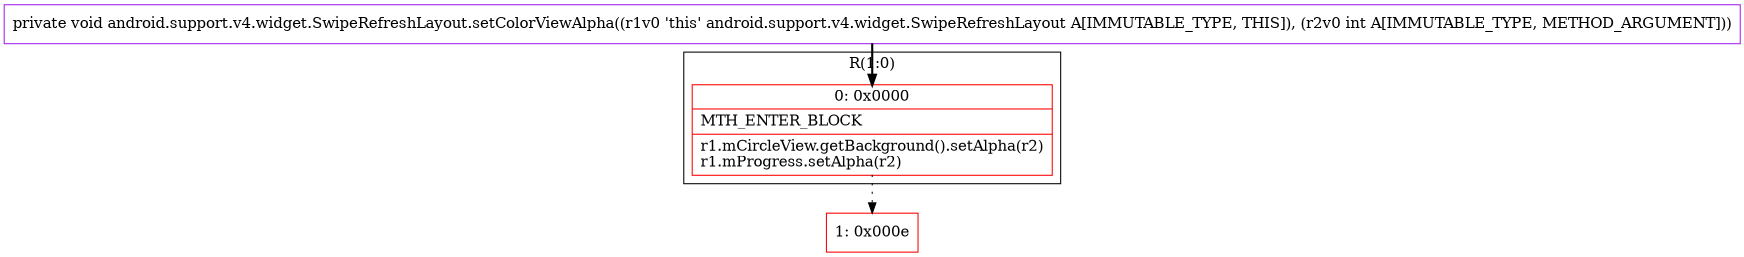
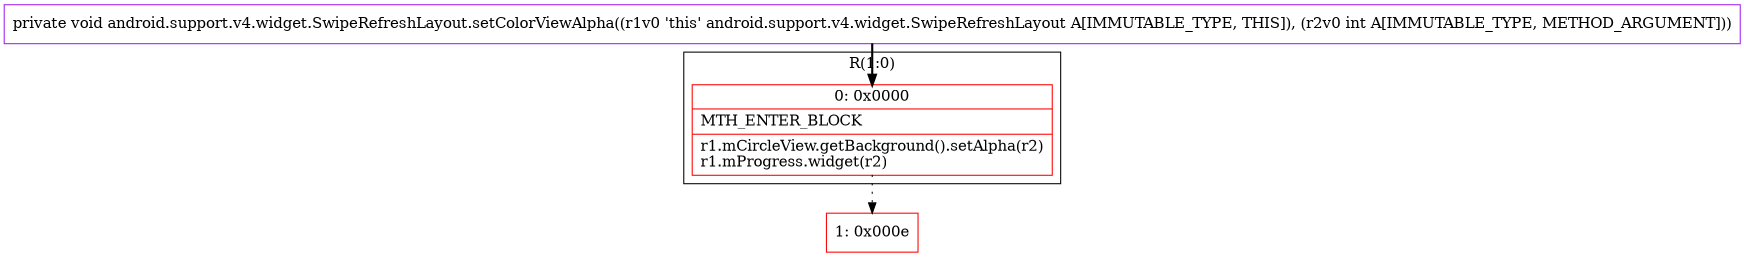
node "0: 0x0000": text "r1.mProgress.setAlpha(r2)" -> "r1.mProgress.widget(r2)"
